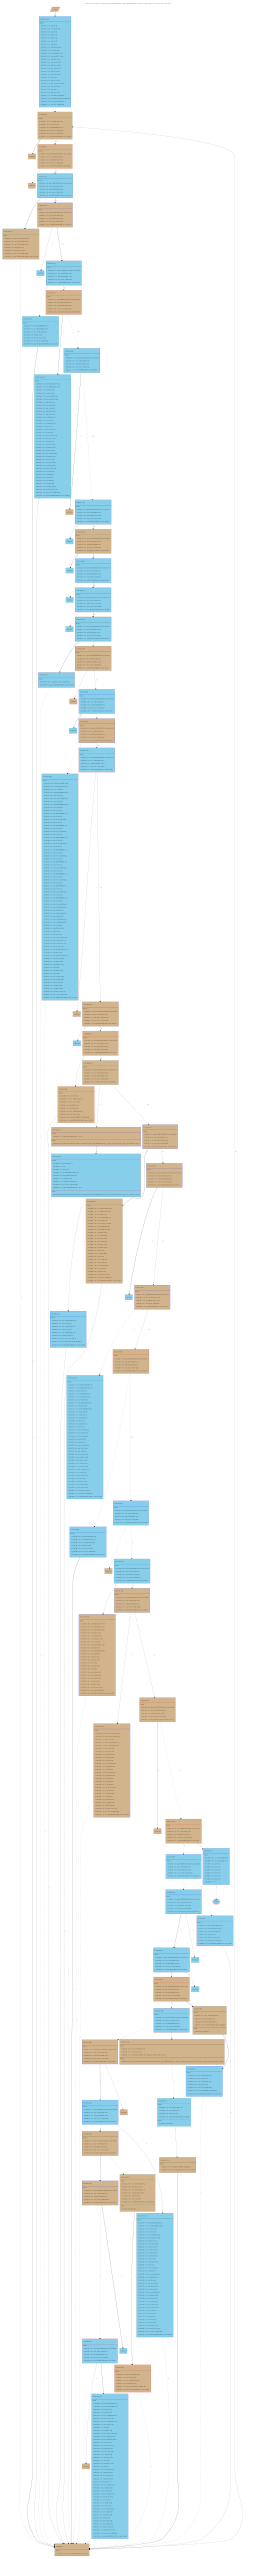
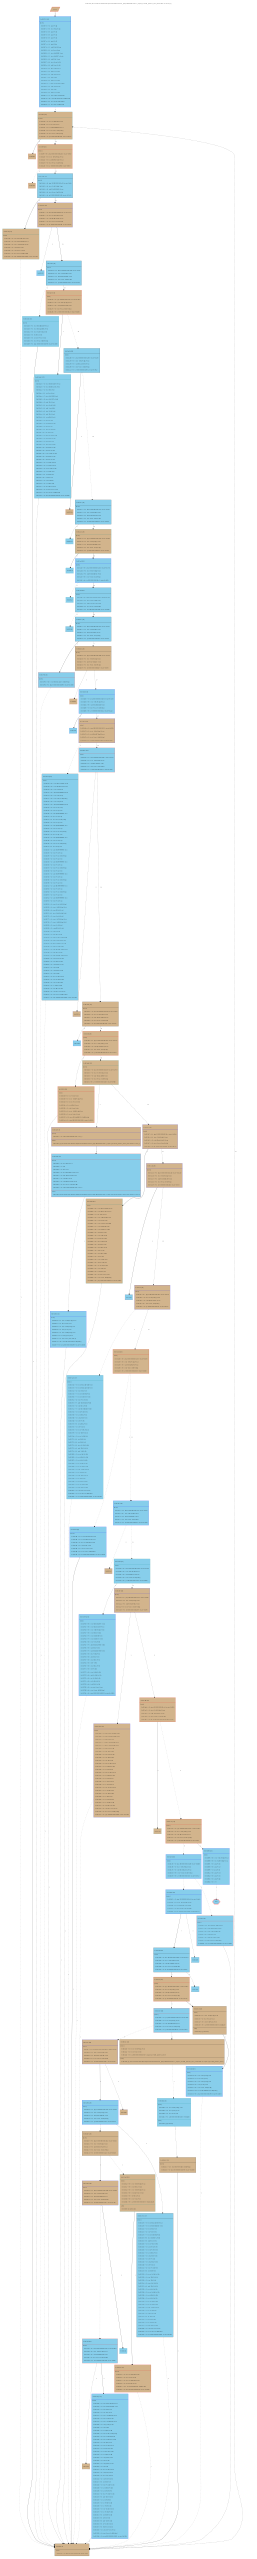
node "0x402729 [106]": fillcolor tan -> skyblue
